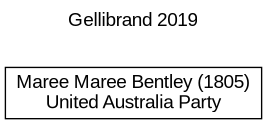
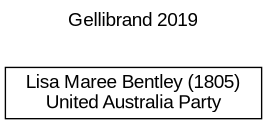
node "Maree Maree Bentley (1805) United Australia Party": label "Maree Maree Bentley (1805) United Australia Party" -> "Lisa Maree Bentley (1805) United Australia Party"
